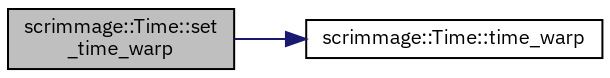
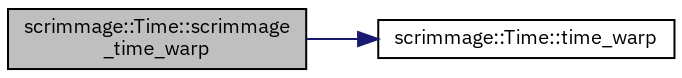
node "scrimmage::Time::set _time_warp": label "scrimmage::Time::set _time_warp" -> "scrimmage::Time::scrimmage _time_warp"
